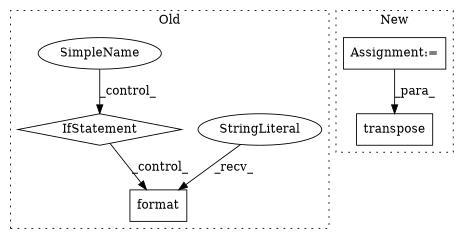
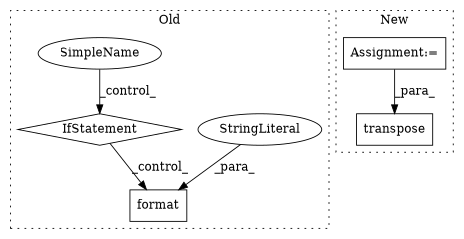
edge "StringLiteral" -> "format": label "_recv_" -> "_para_"
